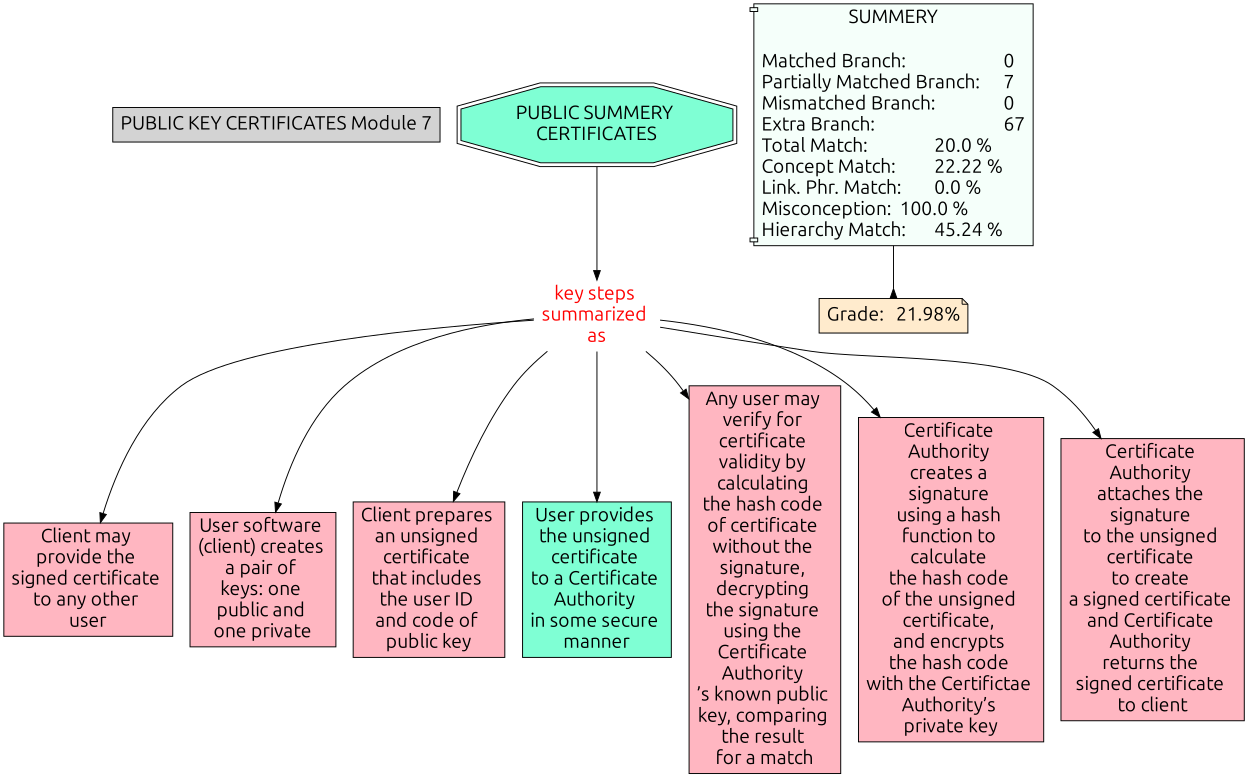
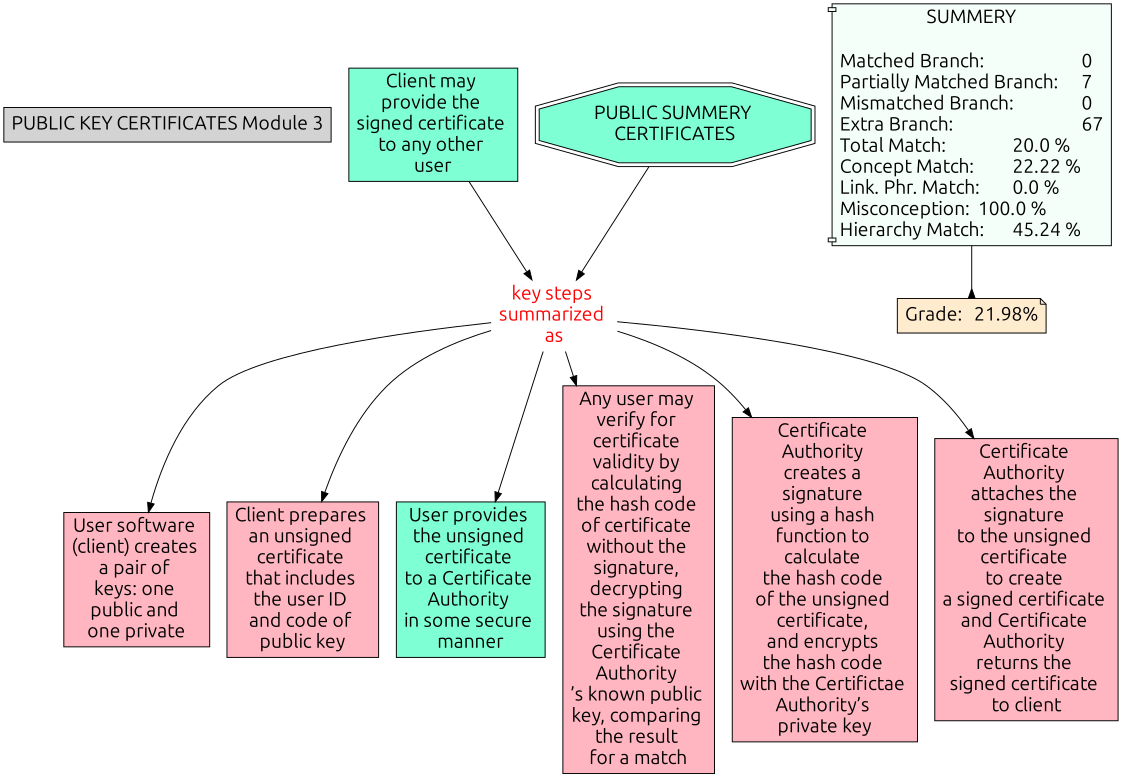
node "PUBLIC KEY CERTIFICATES Module 7": label "PUBLIC KEY CERTIFICATES Module 7" -> "PUBLIC KEY CERTIFICATES Module 3"
edge "key steps summarized as" -> "Client may provide the signed certificate to any other user": reversed
node "Client may provide the signed certificate to any other user": fillcolor #ffb6c1 -> aquamarine
